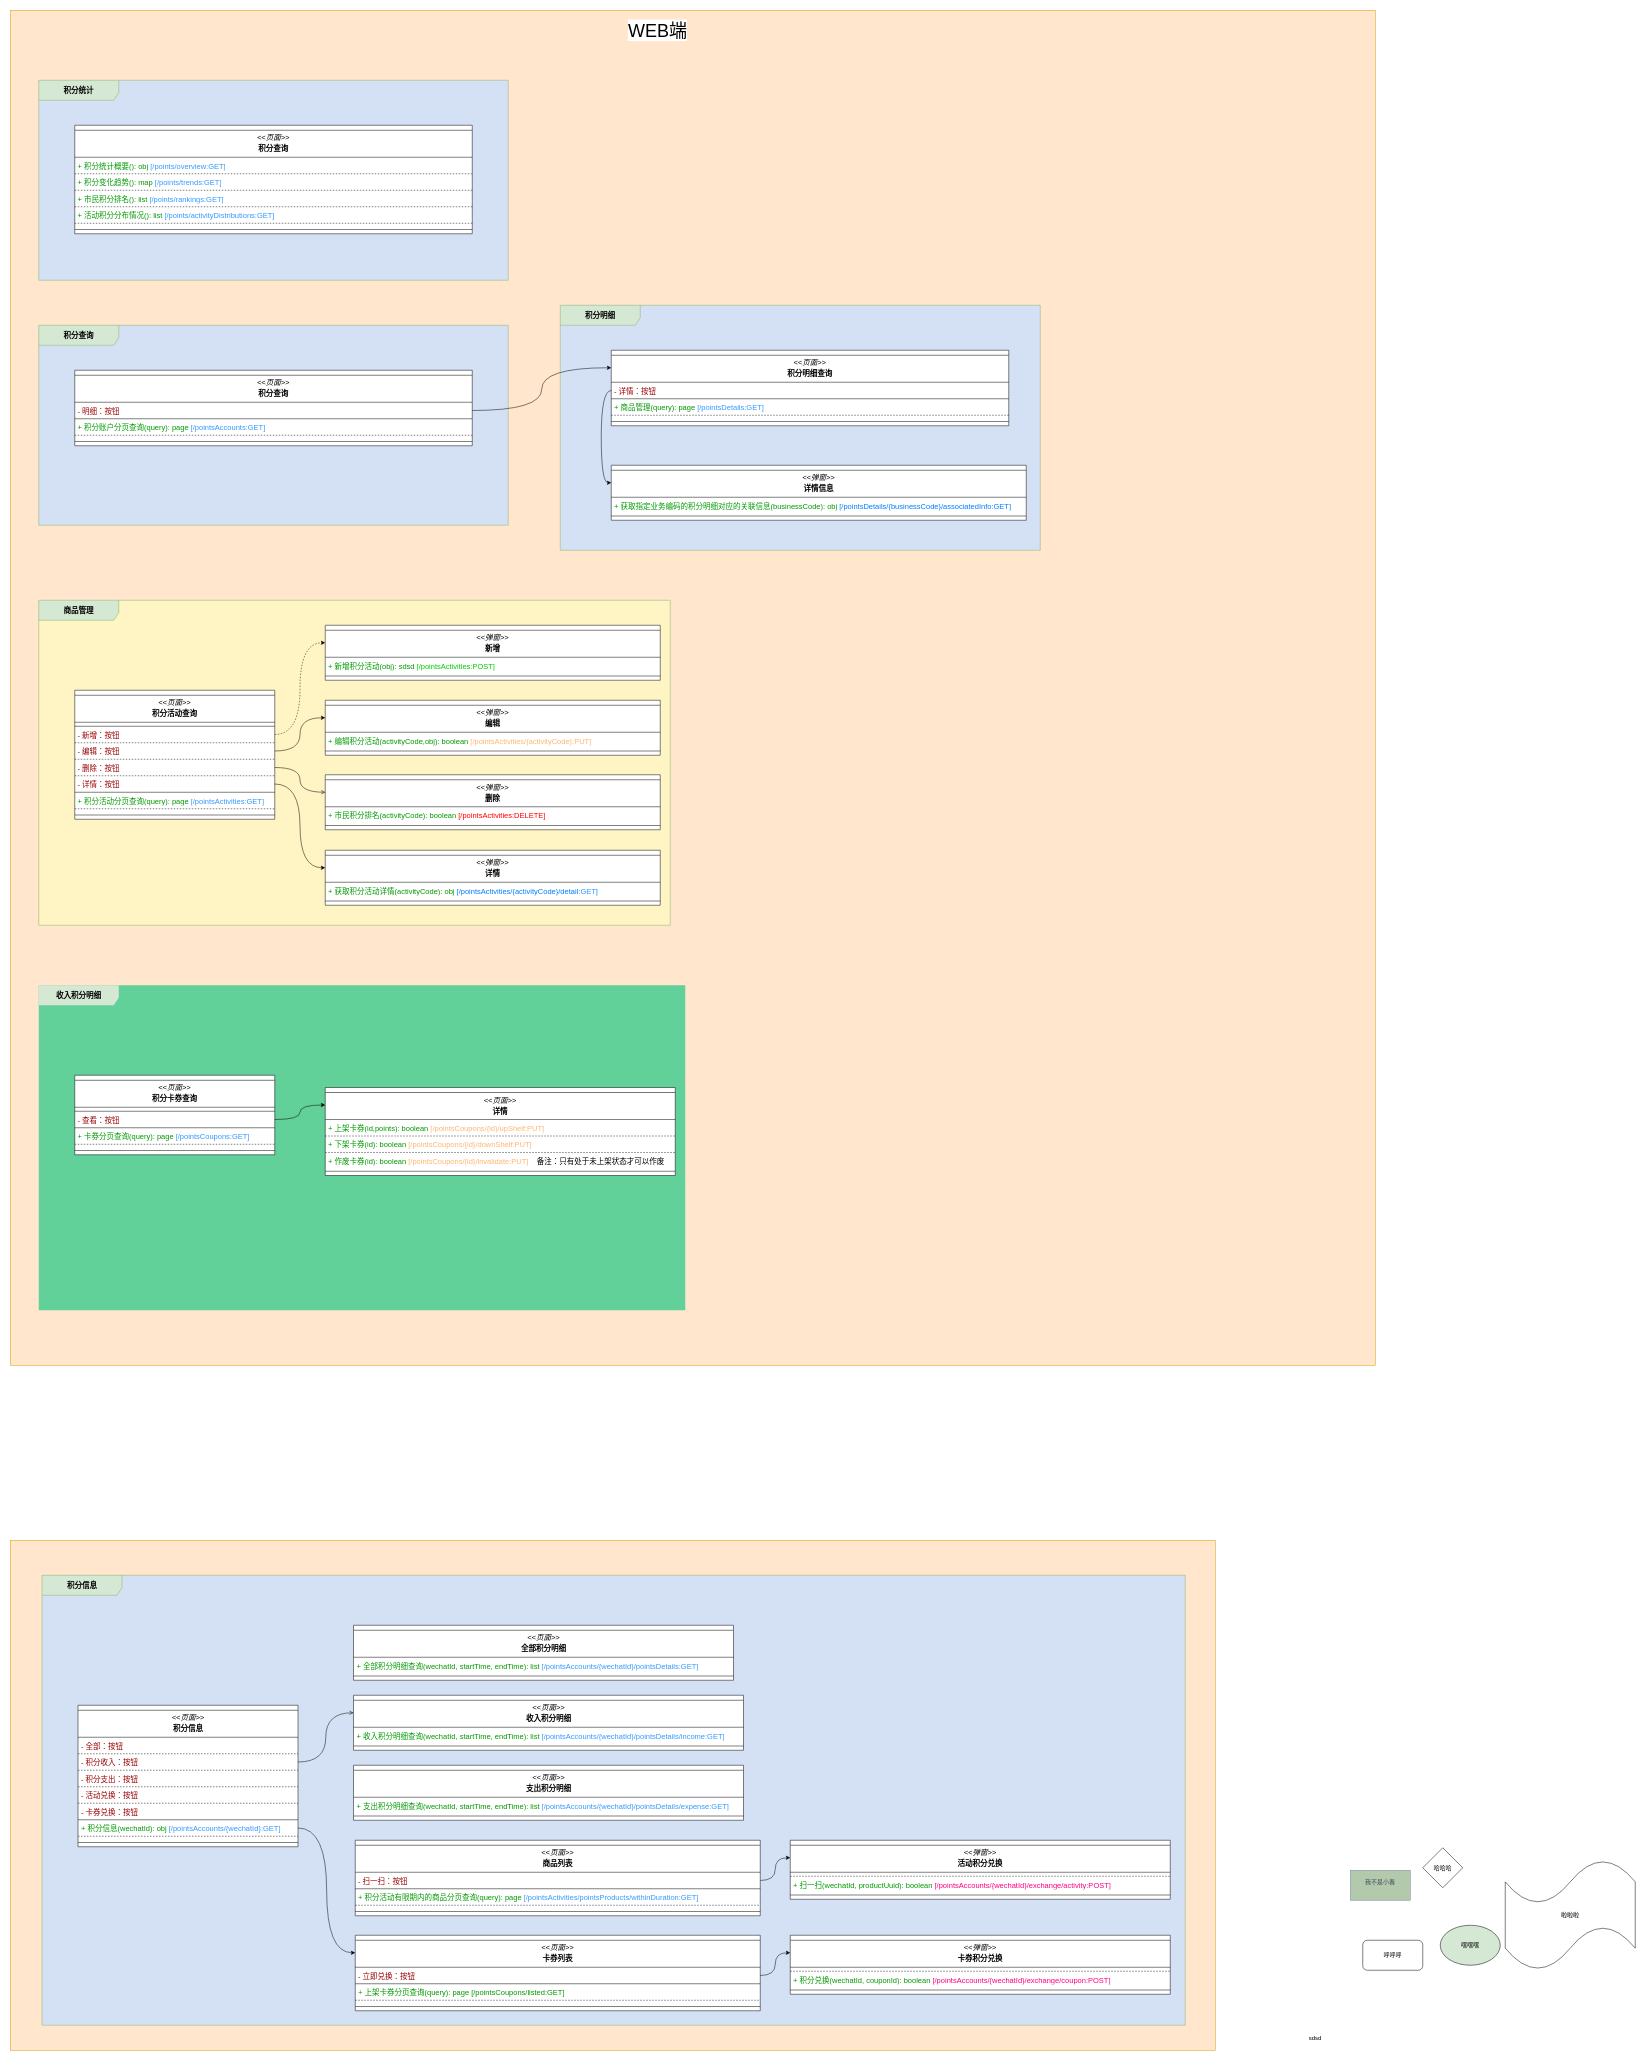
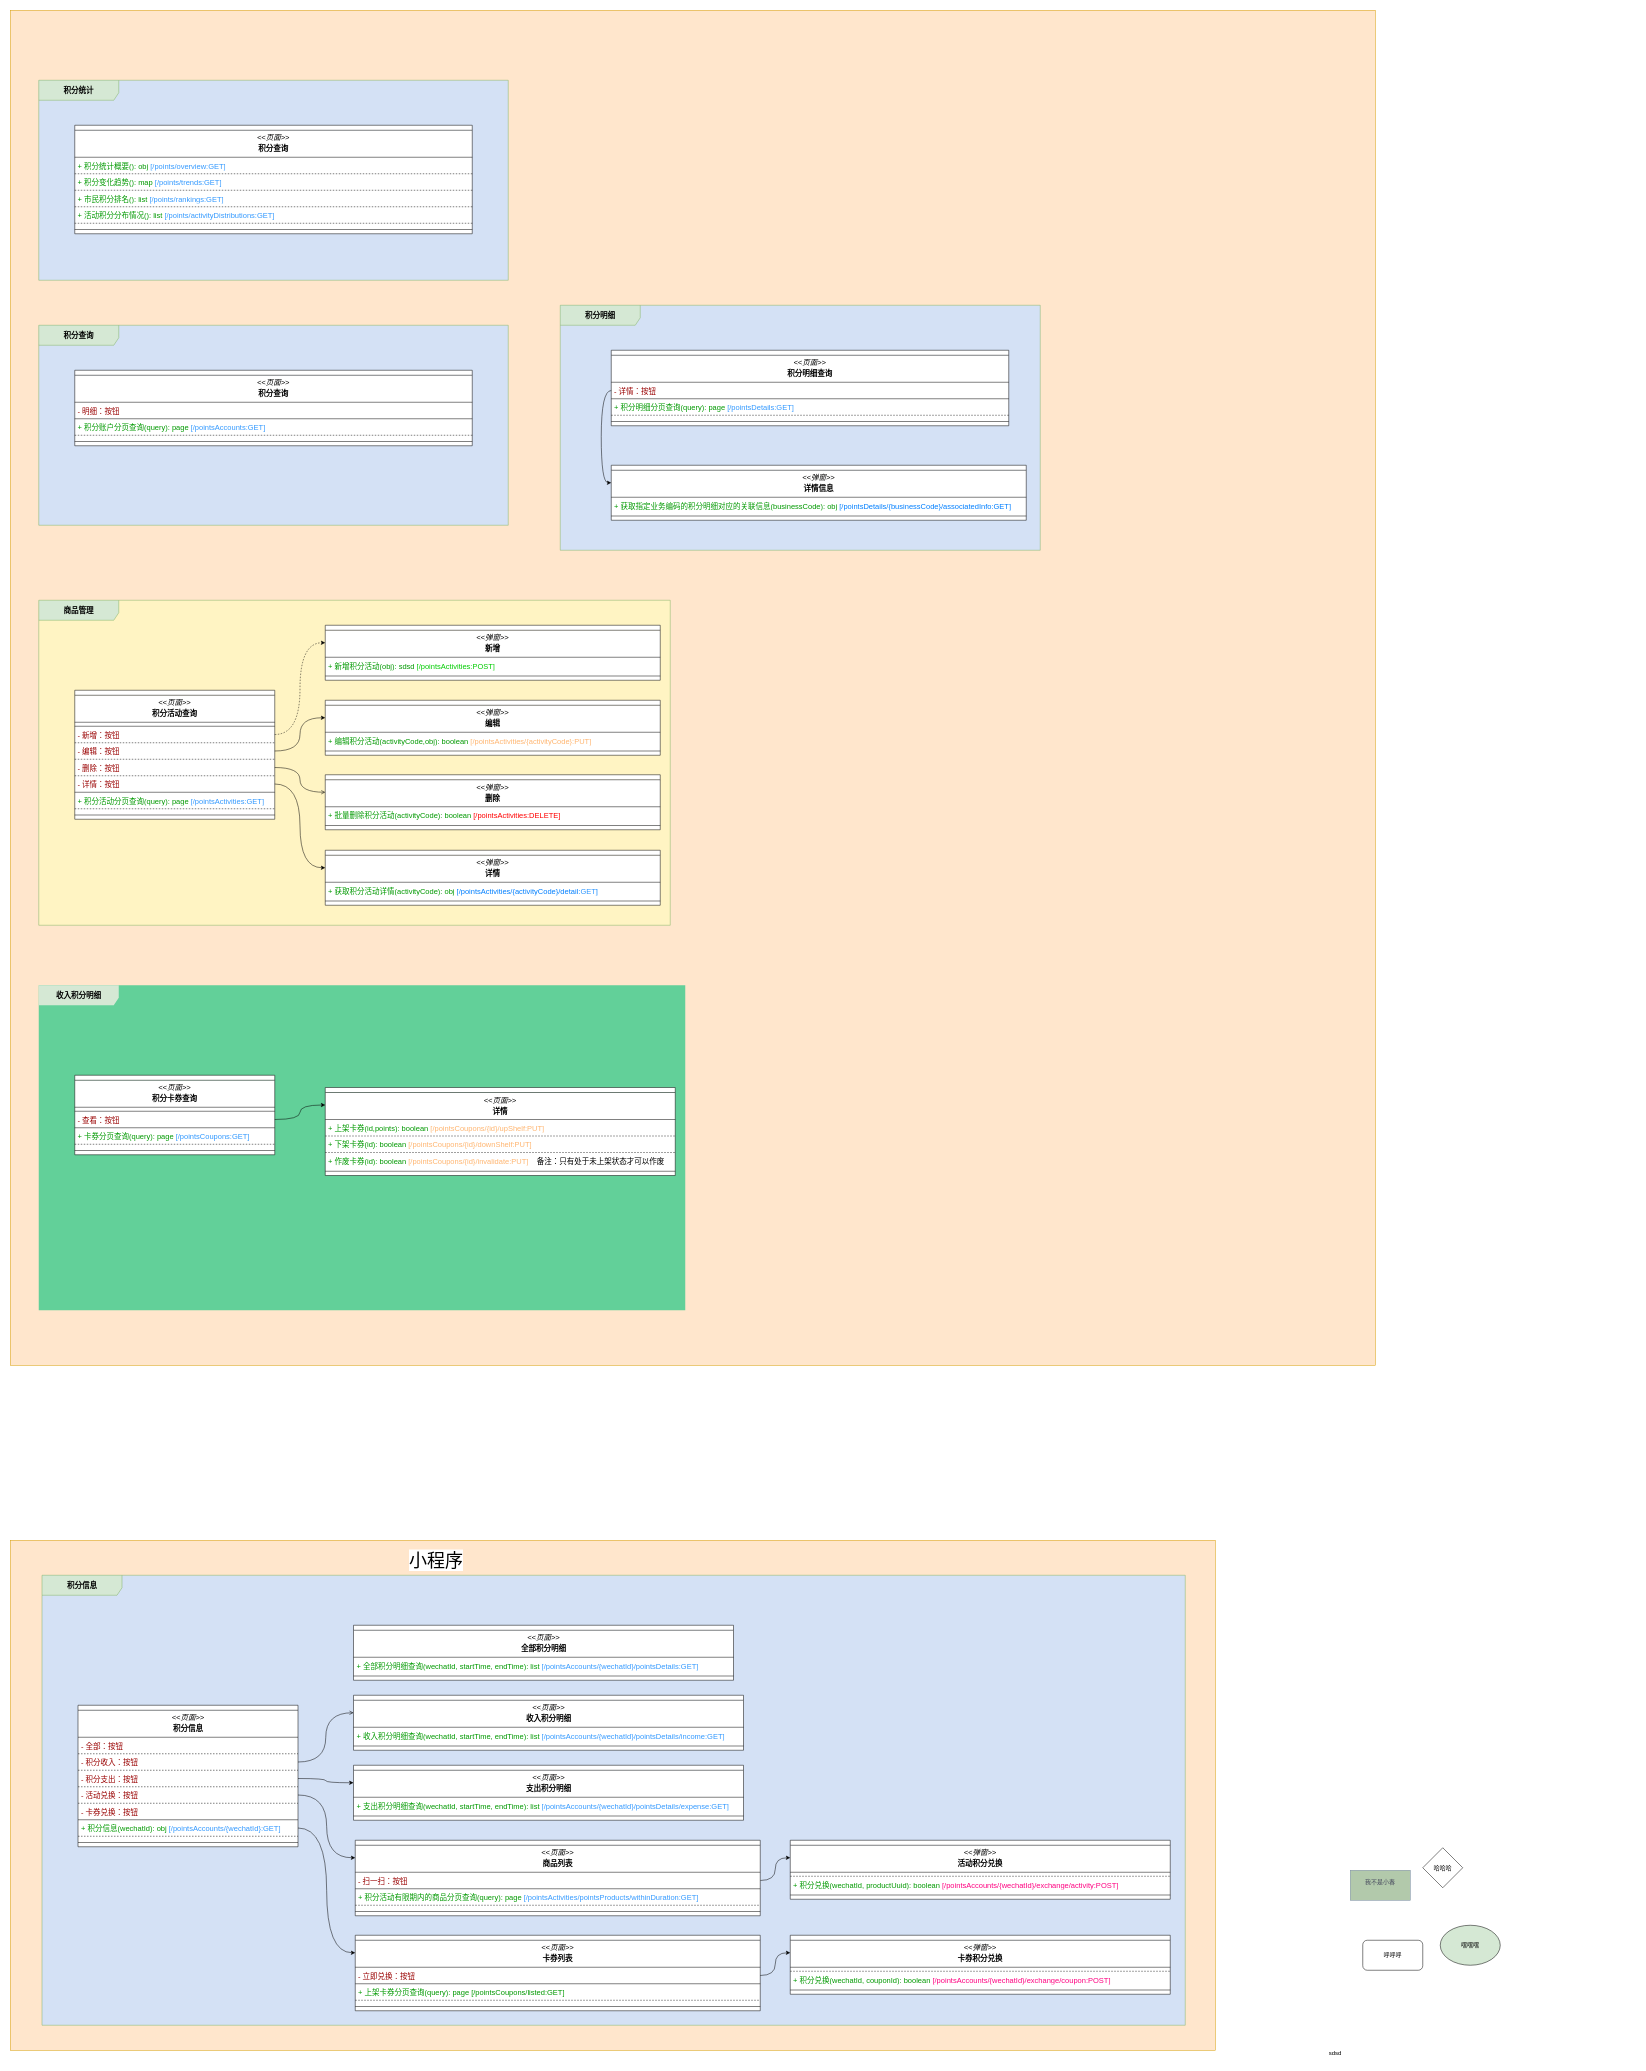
node "WEB端": removed
edge "- 明细：按钮" -> "<<页面>>积分明细查询": removed
node "+ 商品管理(query): page [/pointsDetails:GET]": label "+ 商品管理(query): page [/pointsDetails:GET]" -> "+ 积分明细分页查询(query): page [/pointsDetails:GET]"
node "+ 市民积分排名(activityCode): boolean [/pointsActivities:DELETE]": label "+ 市民积分排名(activityCode): boolean [/pointsActivities:DELETE]" -> "+ 批量删除积分活动(activityCode): boolean [/pointsActivities:DELETE]"
node "小程序": added
edge "- 积分支出：按钮" -> "<<页面>>支出积分明细": added
edge "- 活动兑换：按钮" -> "<<页面>>商品列表": added
node "+ 扫一扫(wechatId, productUuid): boolean [/pointsAccounts/{wechatId}/exchange/activity:POST]": label "+ 扫一扫(wechatId, productUuid): boolean [/pointsAccounts/{wechatId}/exchange/activity:POST]" -> "+ 积分兑换(wechatId, productUuid): boolean [/pointsAccounts/{wechatId}/exchange/activity:POST]"
node "啦啦啦": removed
node "sdsd": moved (1315, 2038) -> (1335, 2053)
